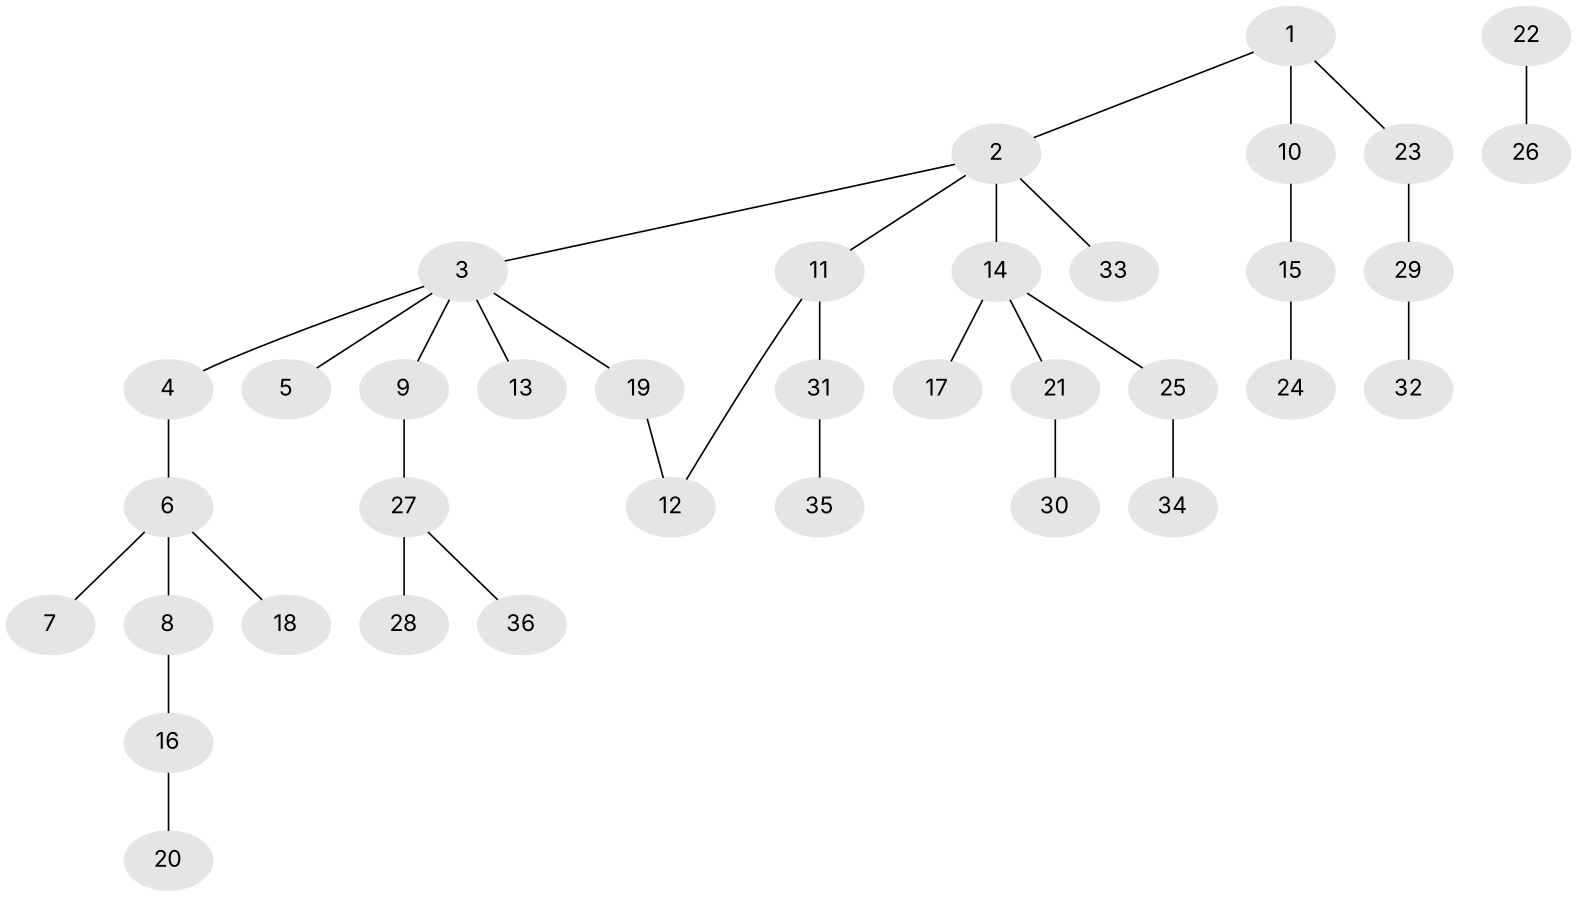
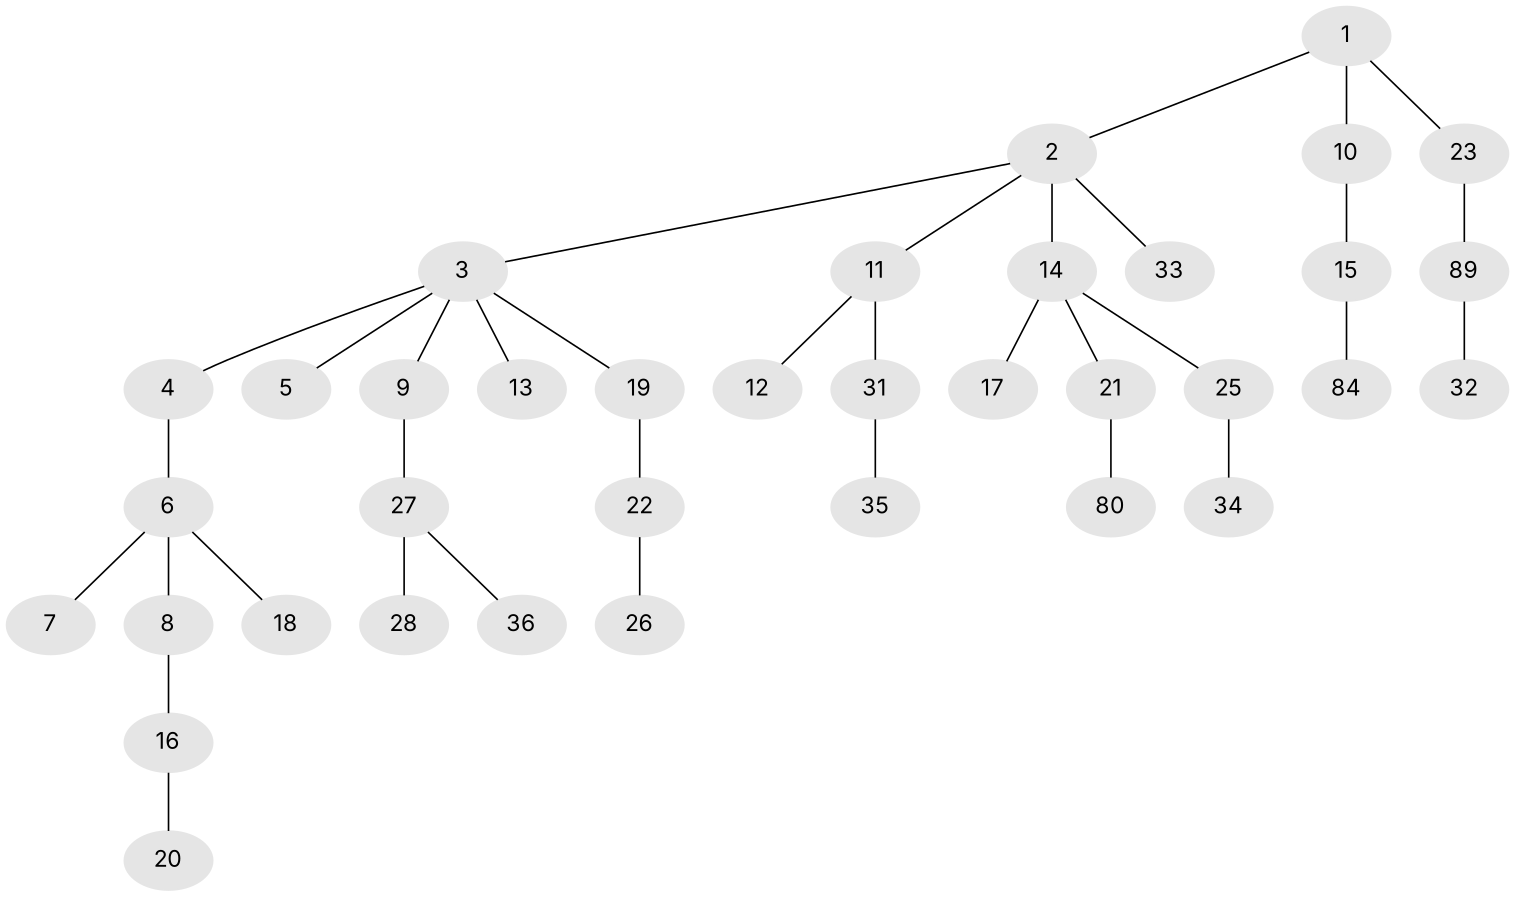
node "29": label "29" -> "89"
node "24": label "24" -> "84"
edge "19" -- "12": now "19" -- "22"
node "30": label "30" -> "80"
